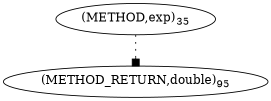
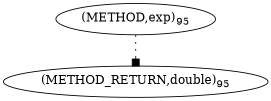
node "(METHOD,exp)": text "35" -> "95"
